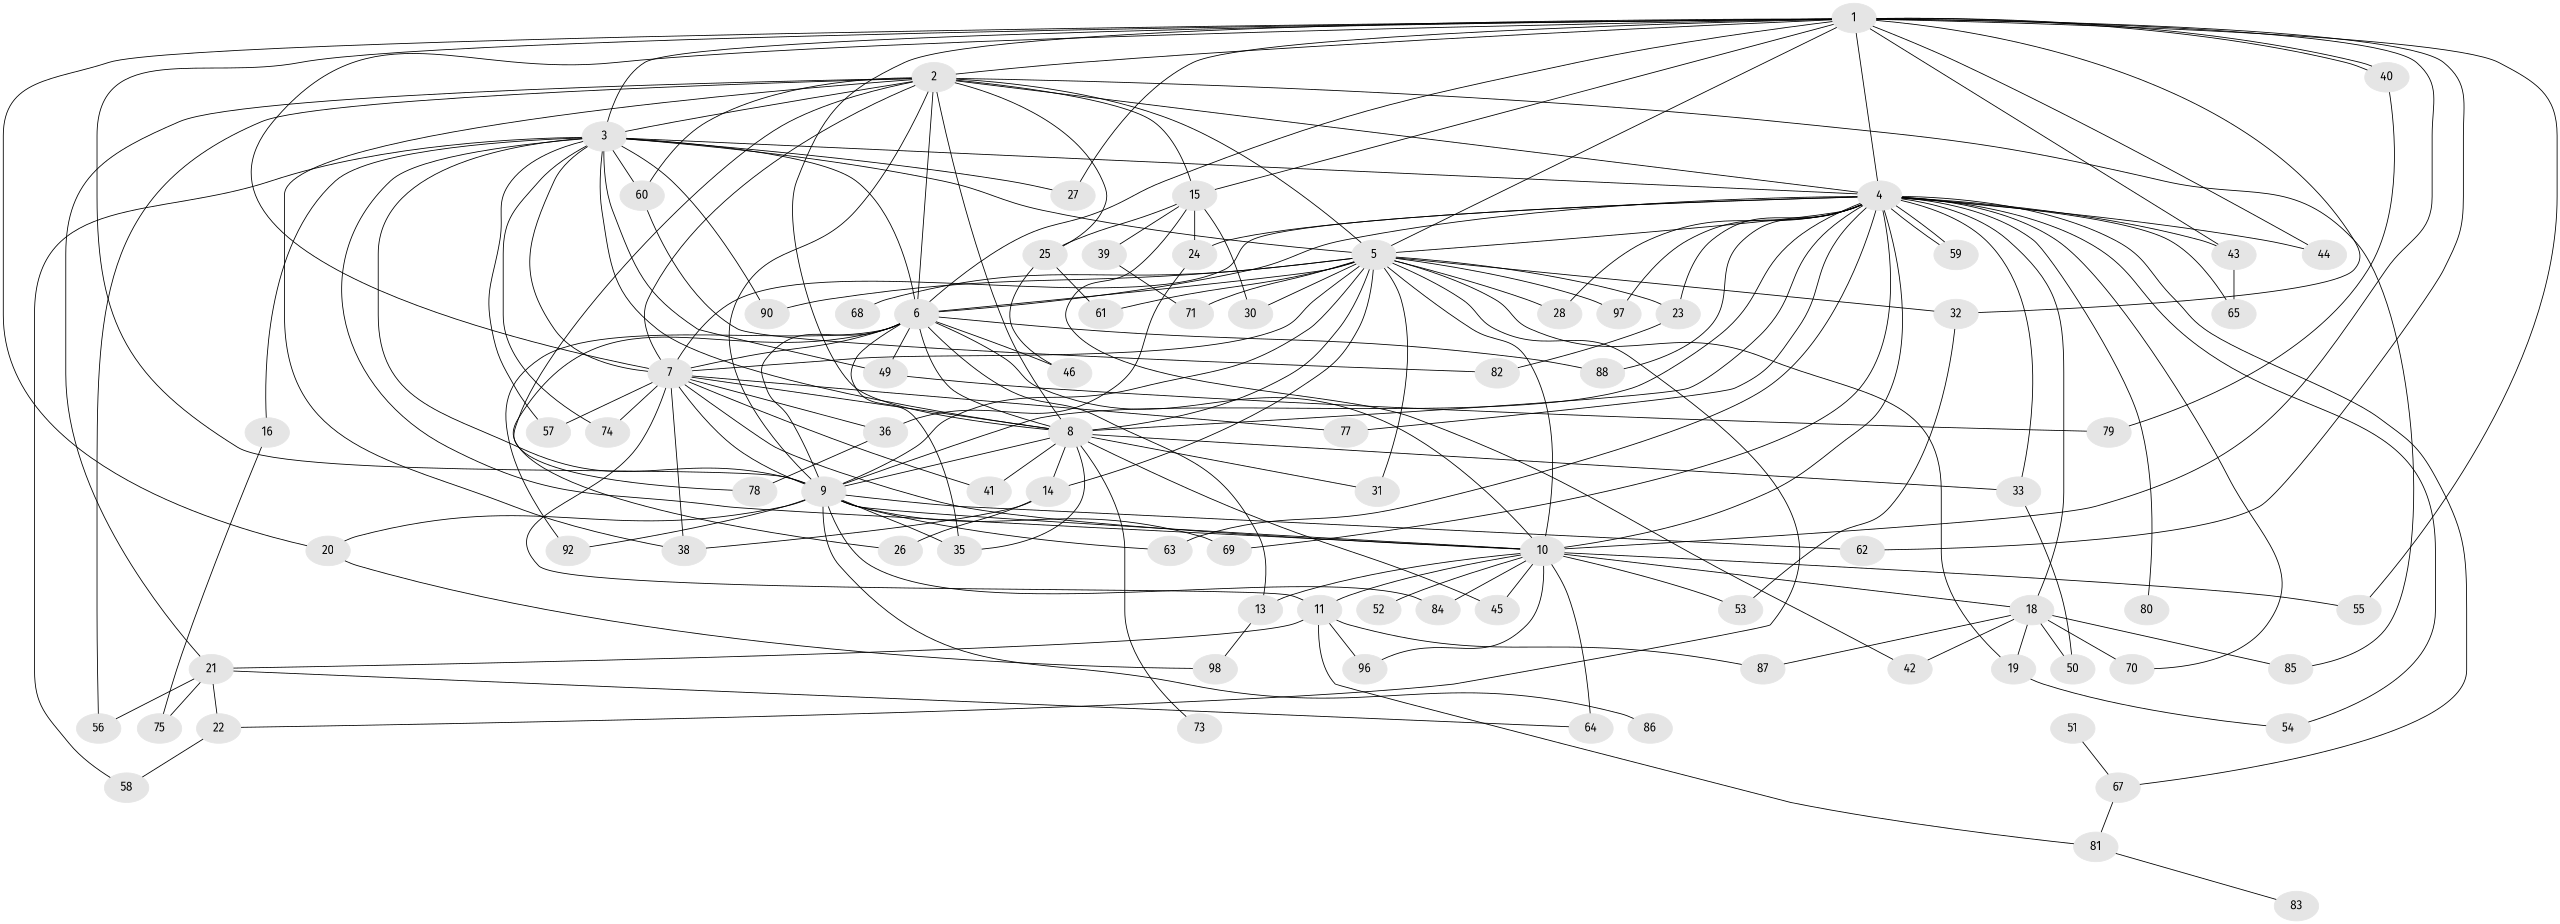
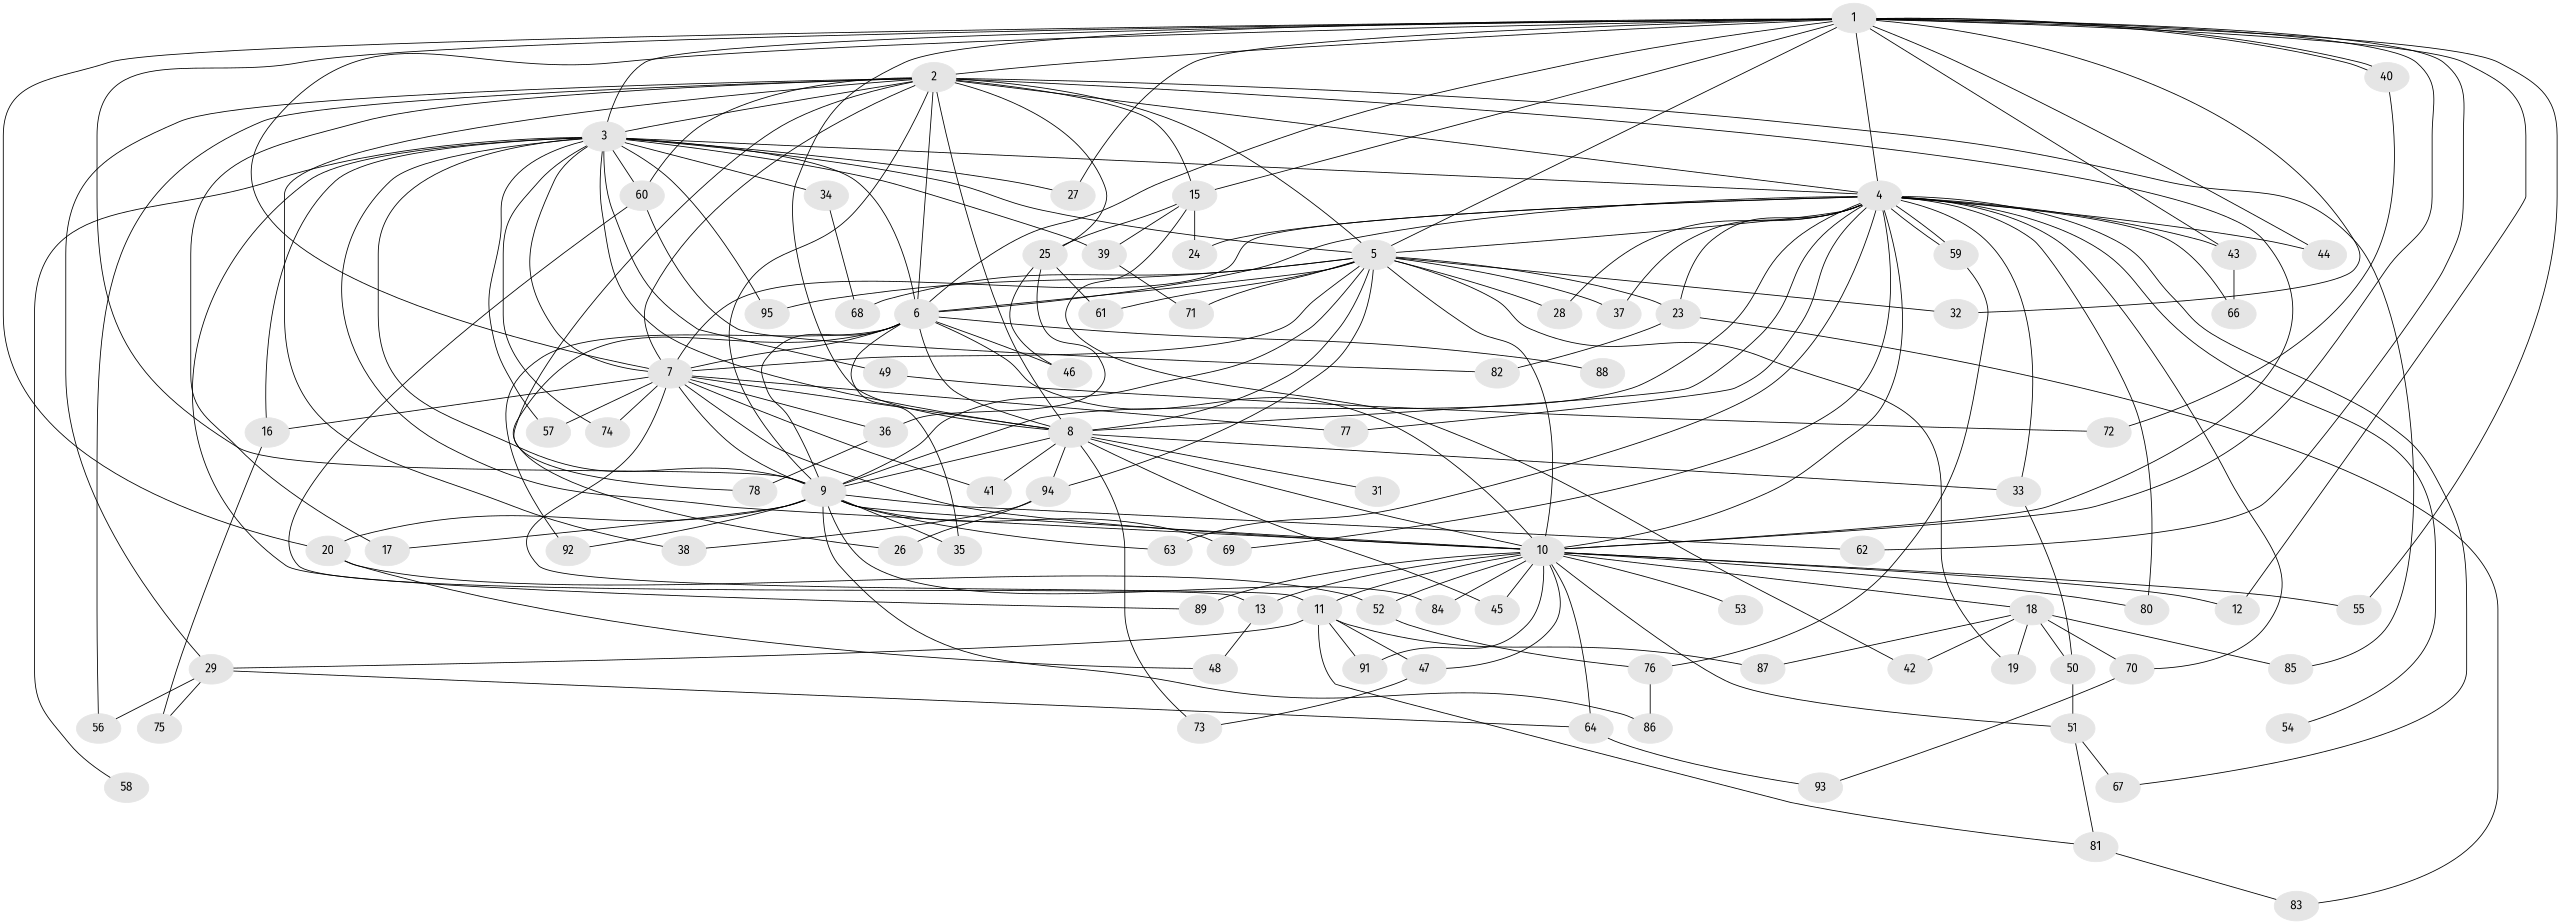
edge "2" -- "10": added
edge "3" -- "39": added
node "34": added
edge "4" -- "88": removed
node "90": label "90" -> "95"
node "30": removed
node "97": label "97" -> "37"
node "65": label "65" -> "66"
edge "6" -- "49": removed
edge "4" -- "18": removed
edge "5" -- "31": removed
edge "24" -- "36": now "25" -- "36"
edge "6" -- "13": now "60" -- "13"
node "79": label "79" -> "72"
edge "7" -- "38": now "7" -- "16"
edge "23" -- "83": added
node "14": label "14" -> "94"
edge "32" -- "53": removed
edge "8" -- "35": now "8" -- "10"
node "17": added
edge "10" -- "80": added
edge "20" -- "52": added
node "89": added
node "12": added
node "21": label "21" -> "29"
node "98": label "98" -> "48"
node "96": label "96" -> "91"
node "47": added
node "76": added
edge "10" -- "51": added
edge "50" -- "51": added
edge "19" -- "54": removed
node "22": removed
node "93": added
edge "67" -- "81": now "51" -- "81"
